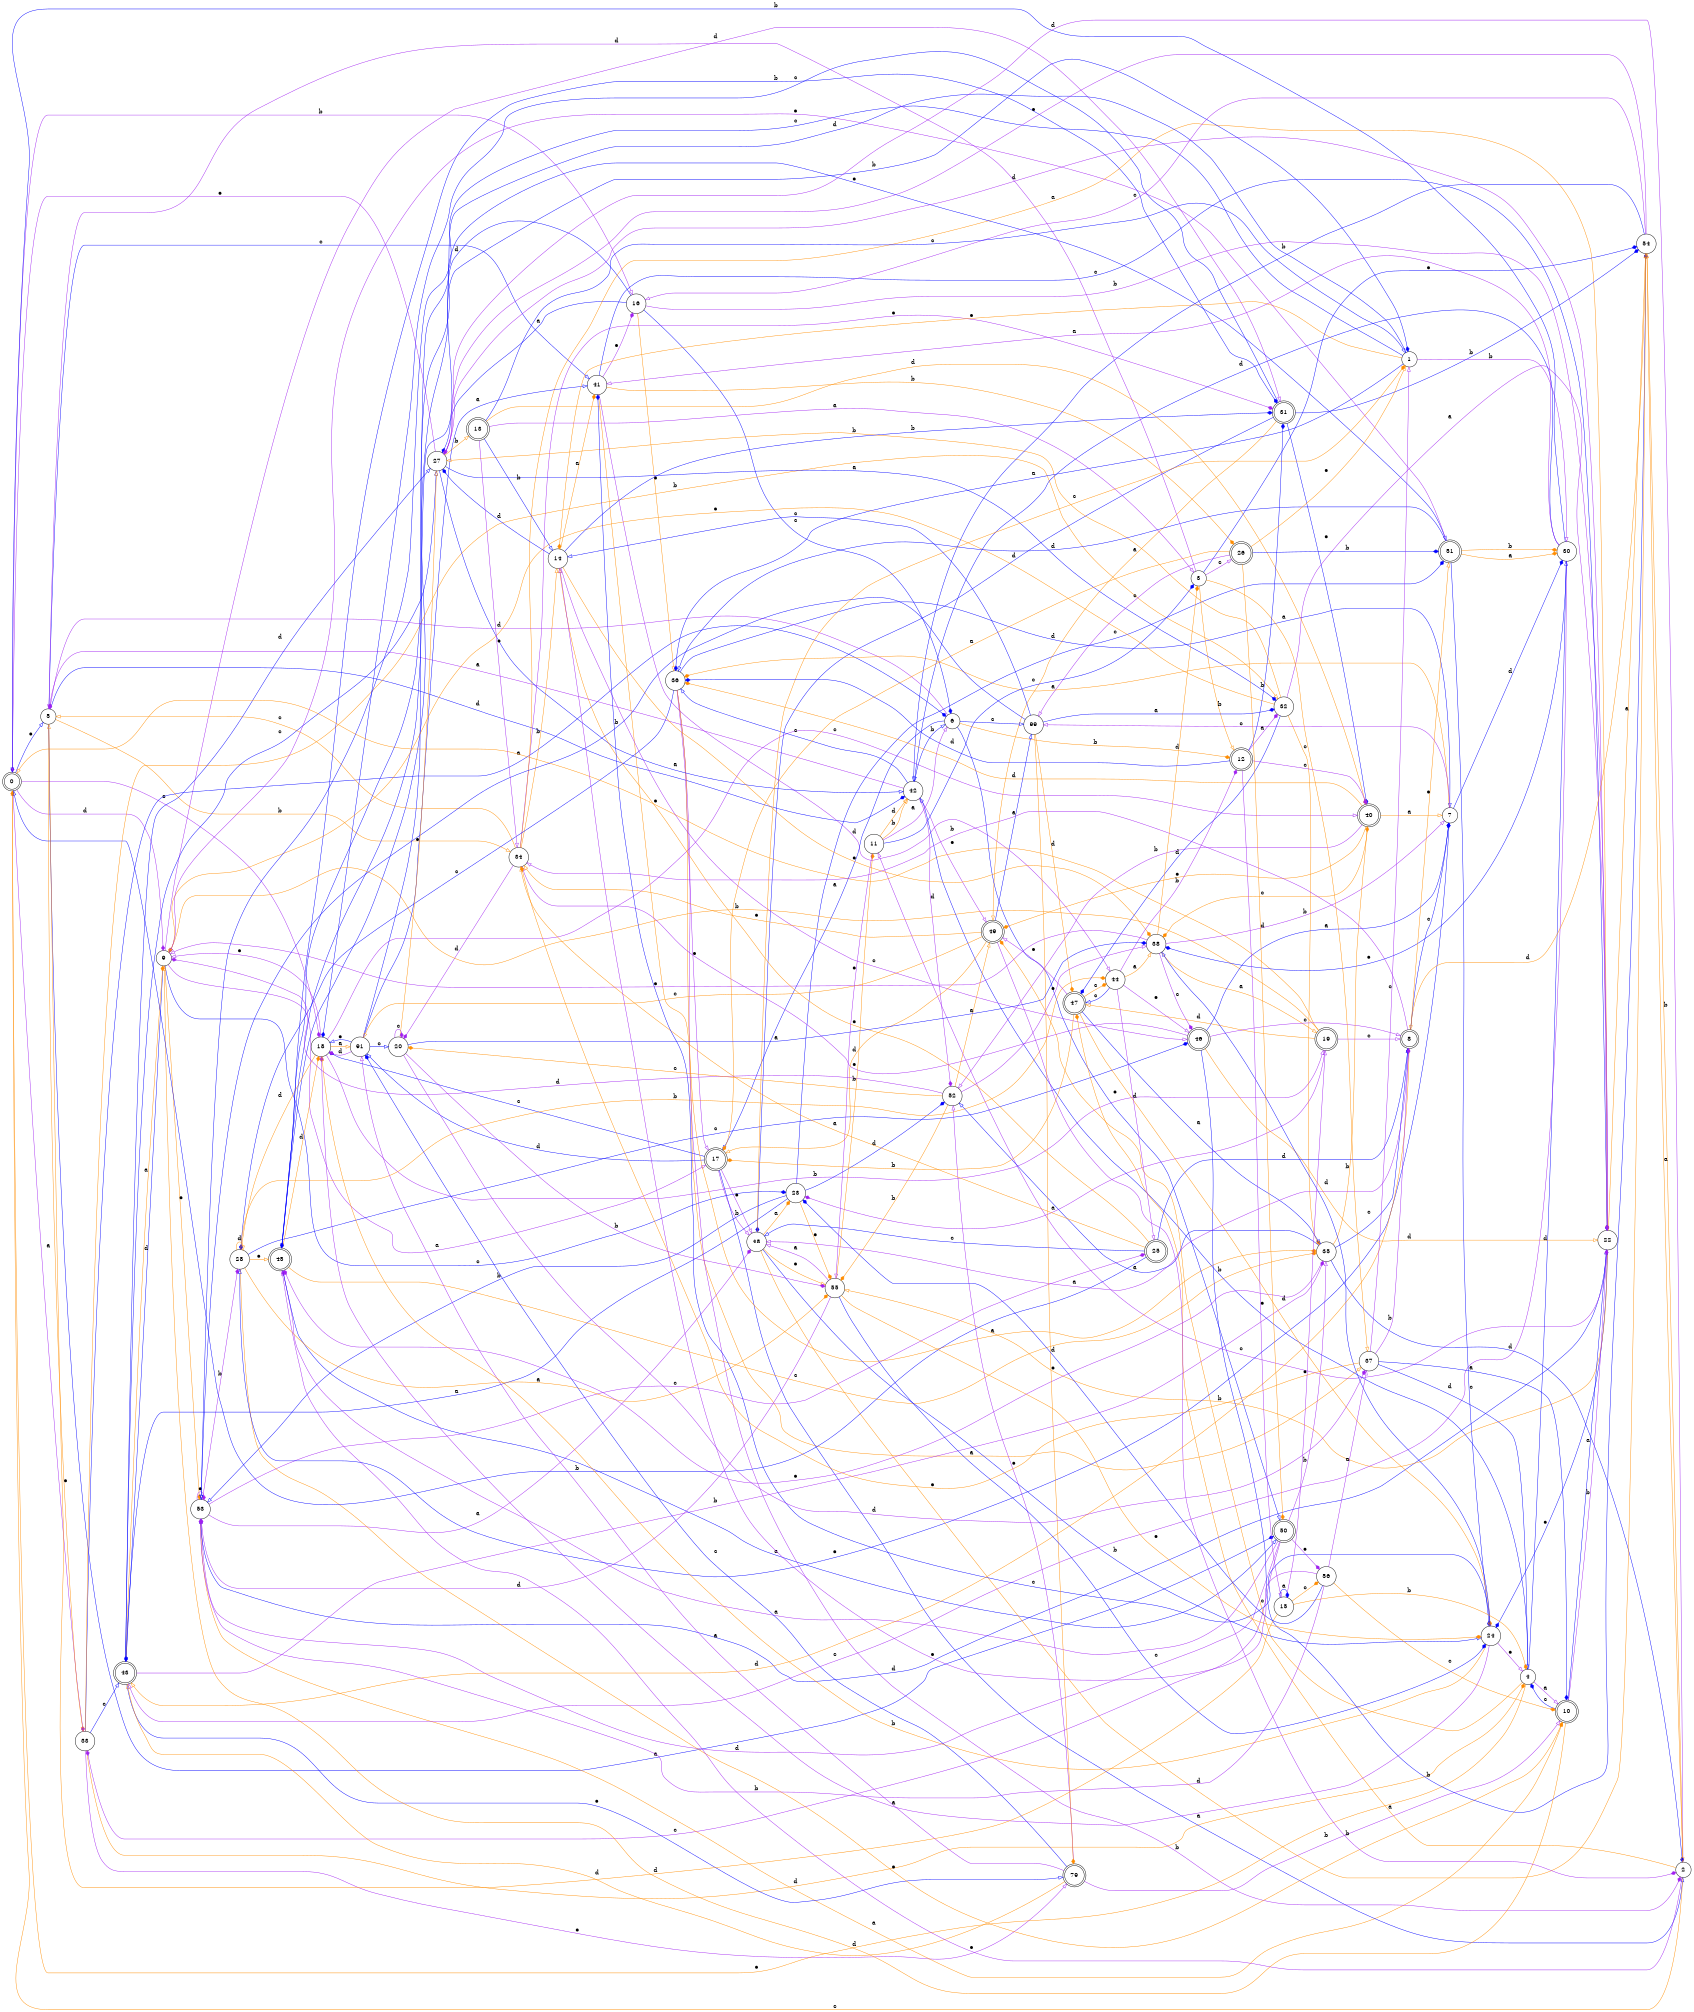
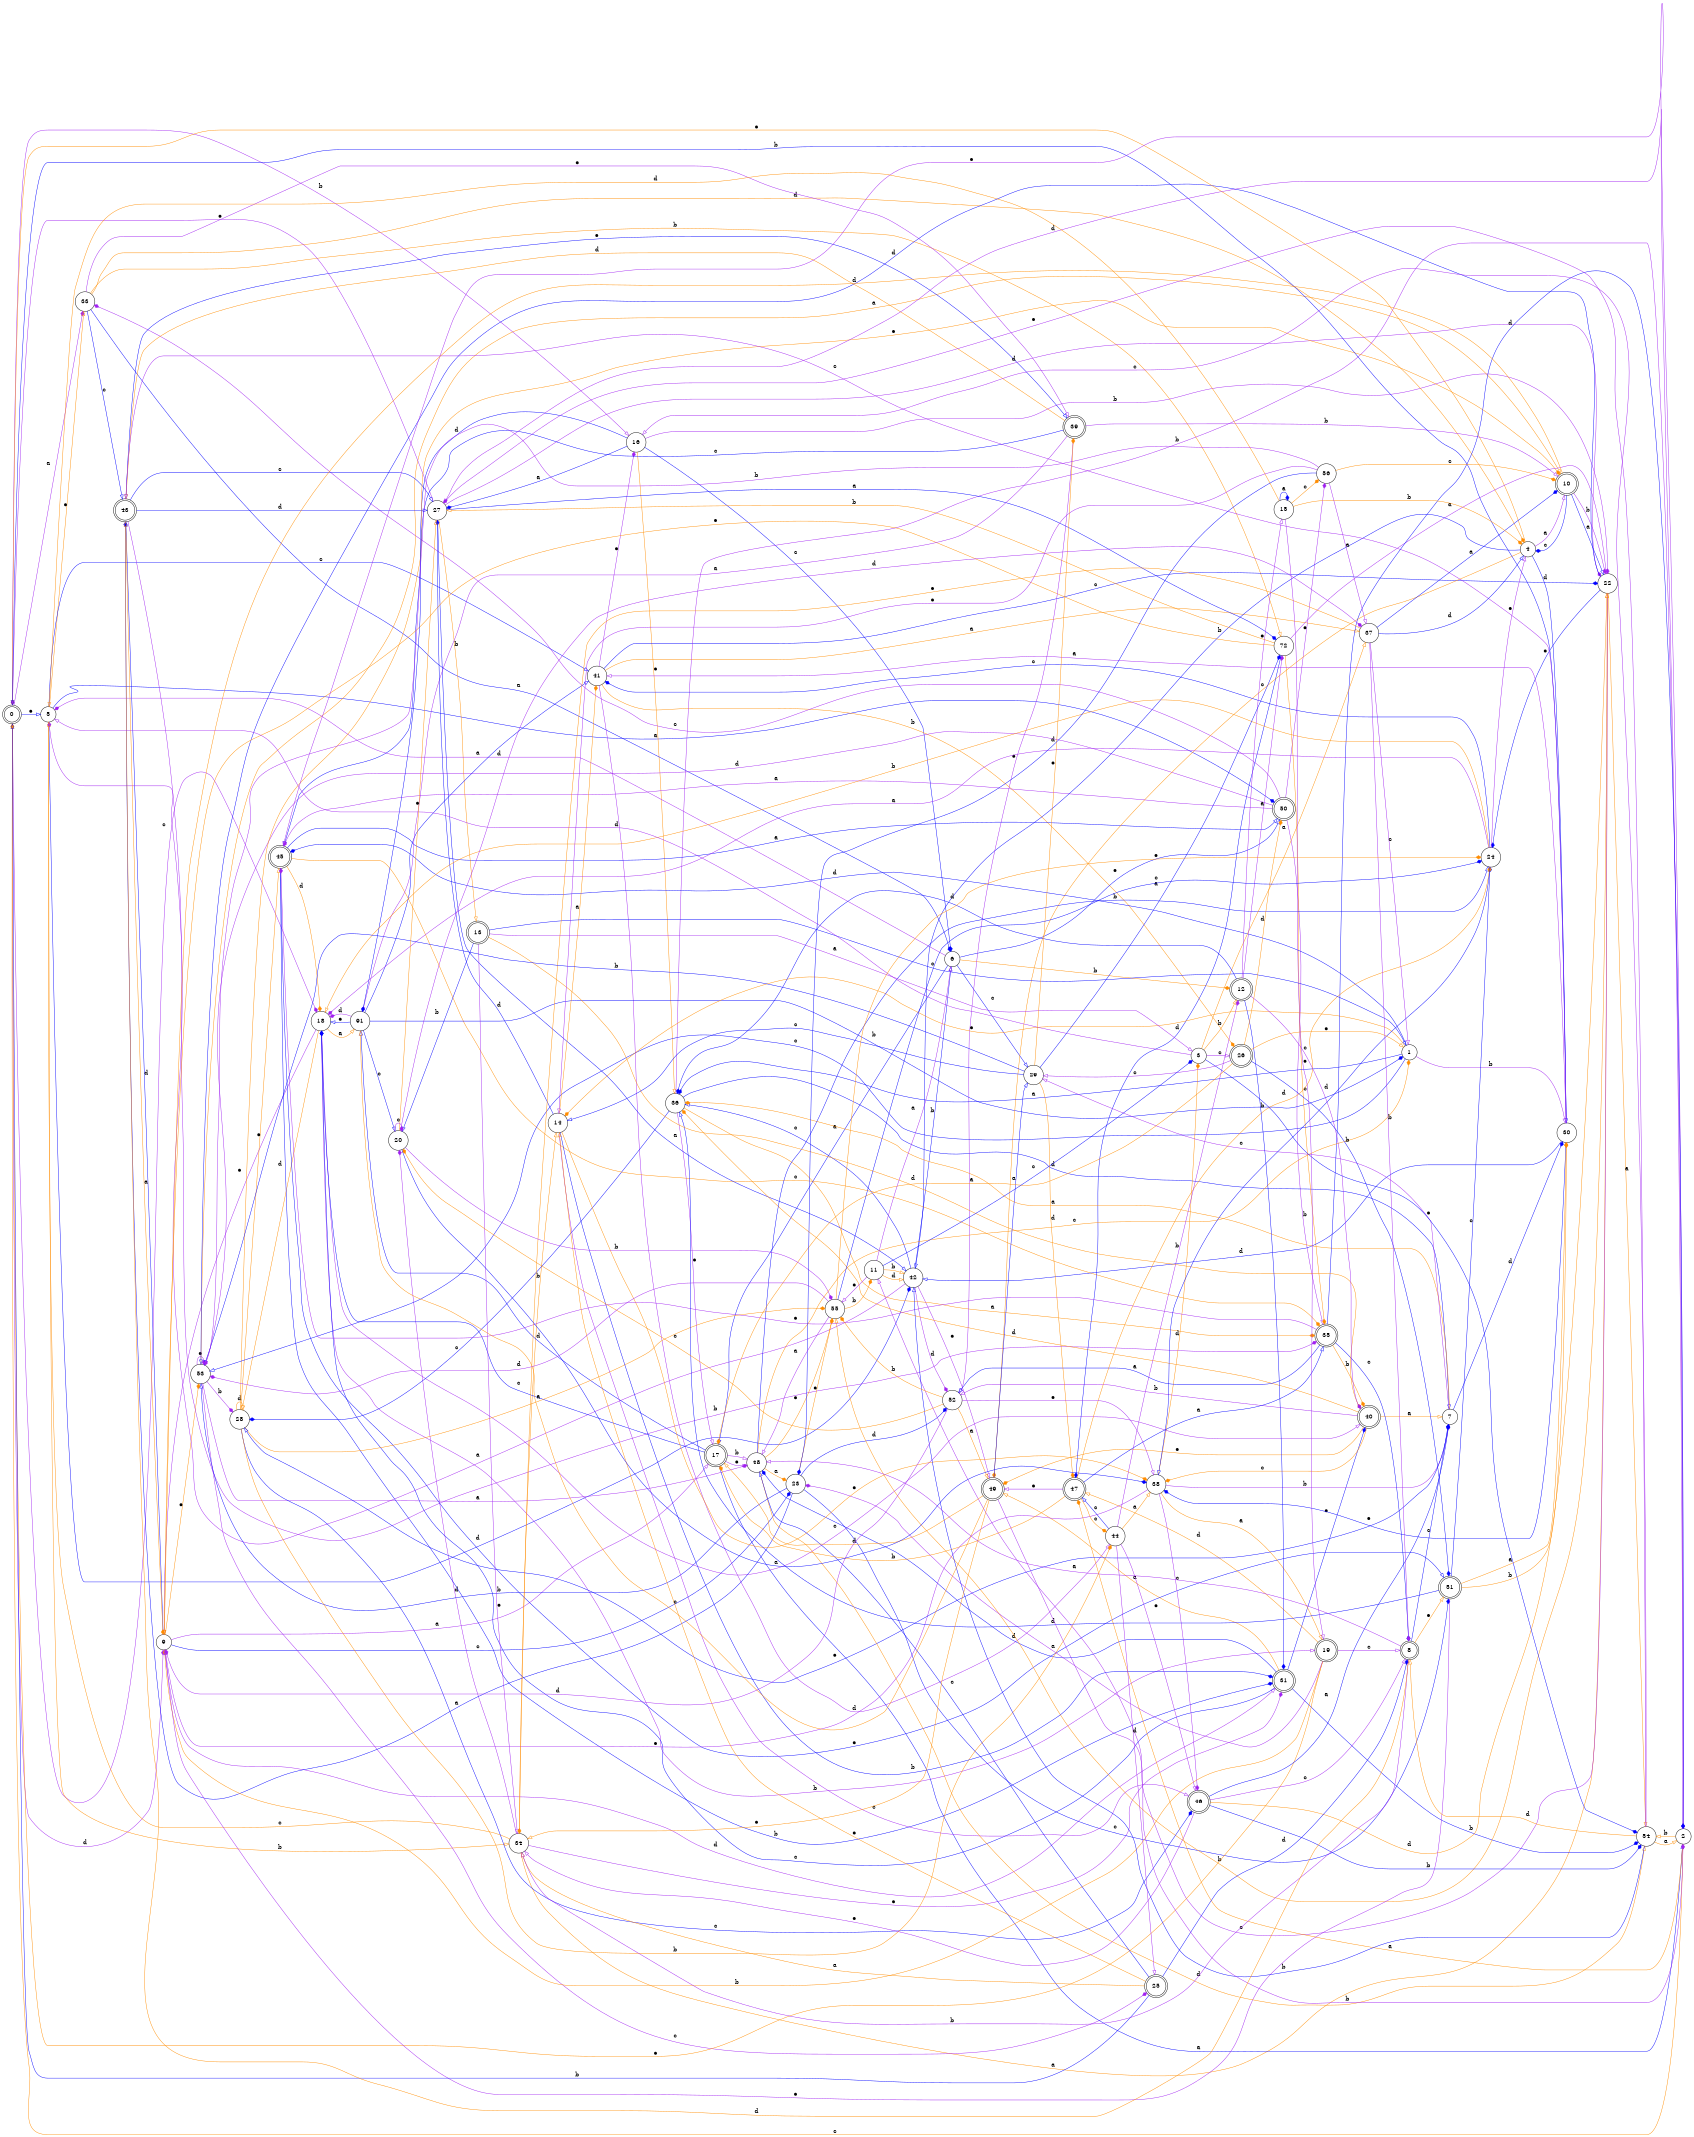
edge "13" -> "14": now "13" -> "20"
node "32": label "32" -> "72"
node "99": label "99" -> "29"
edge "25" -> "8": arrowhead onormal -> diamond
node "35": shape circle -> doublecircle
node "79": label "79" -> "39"
